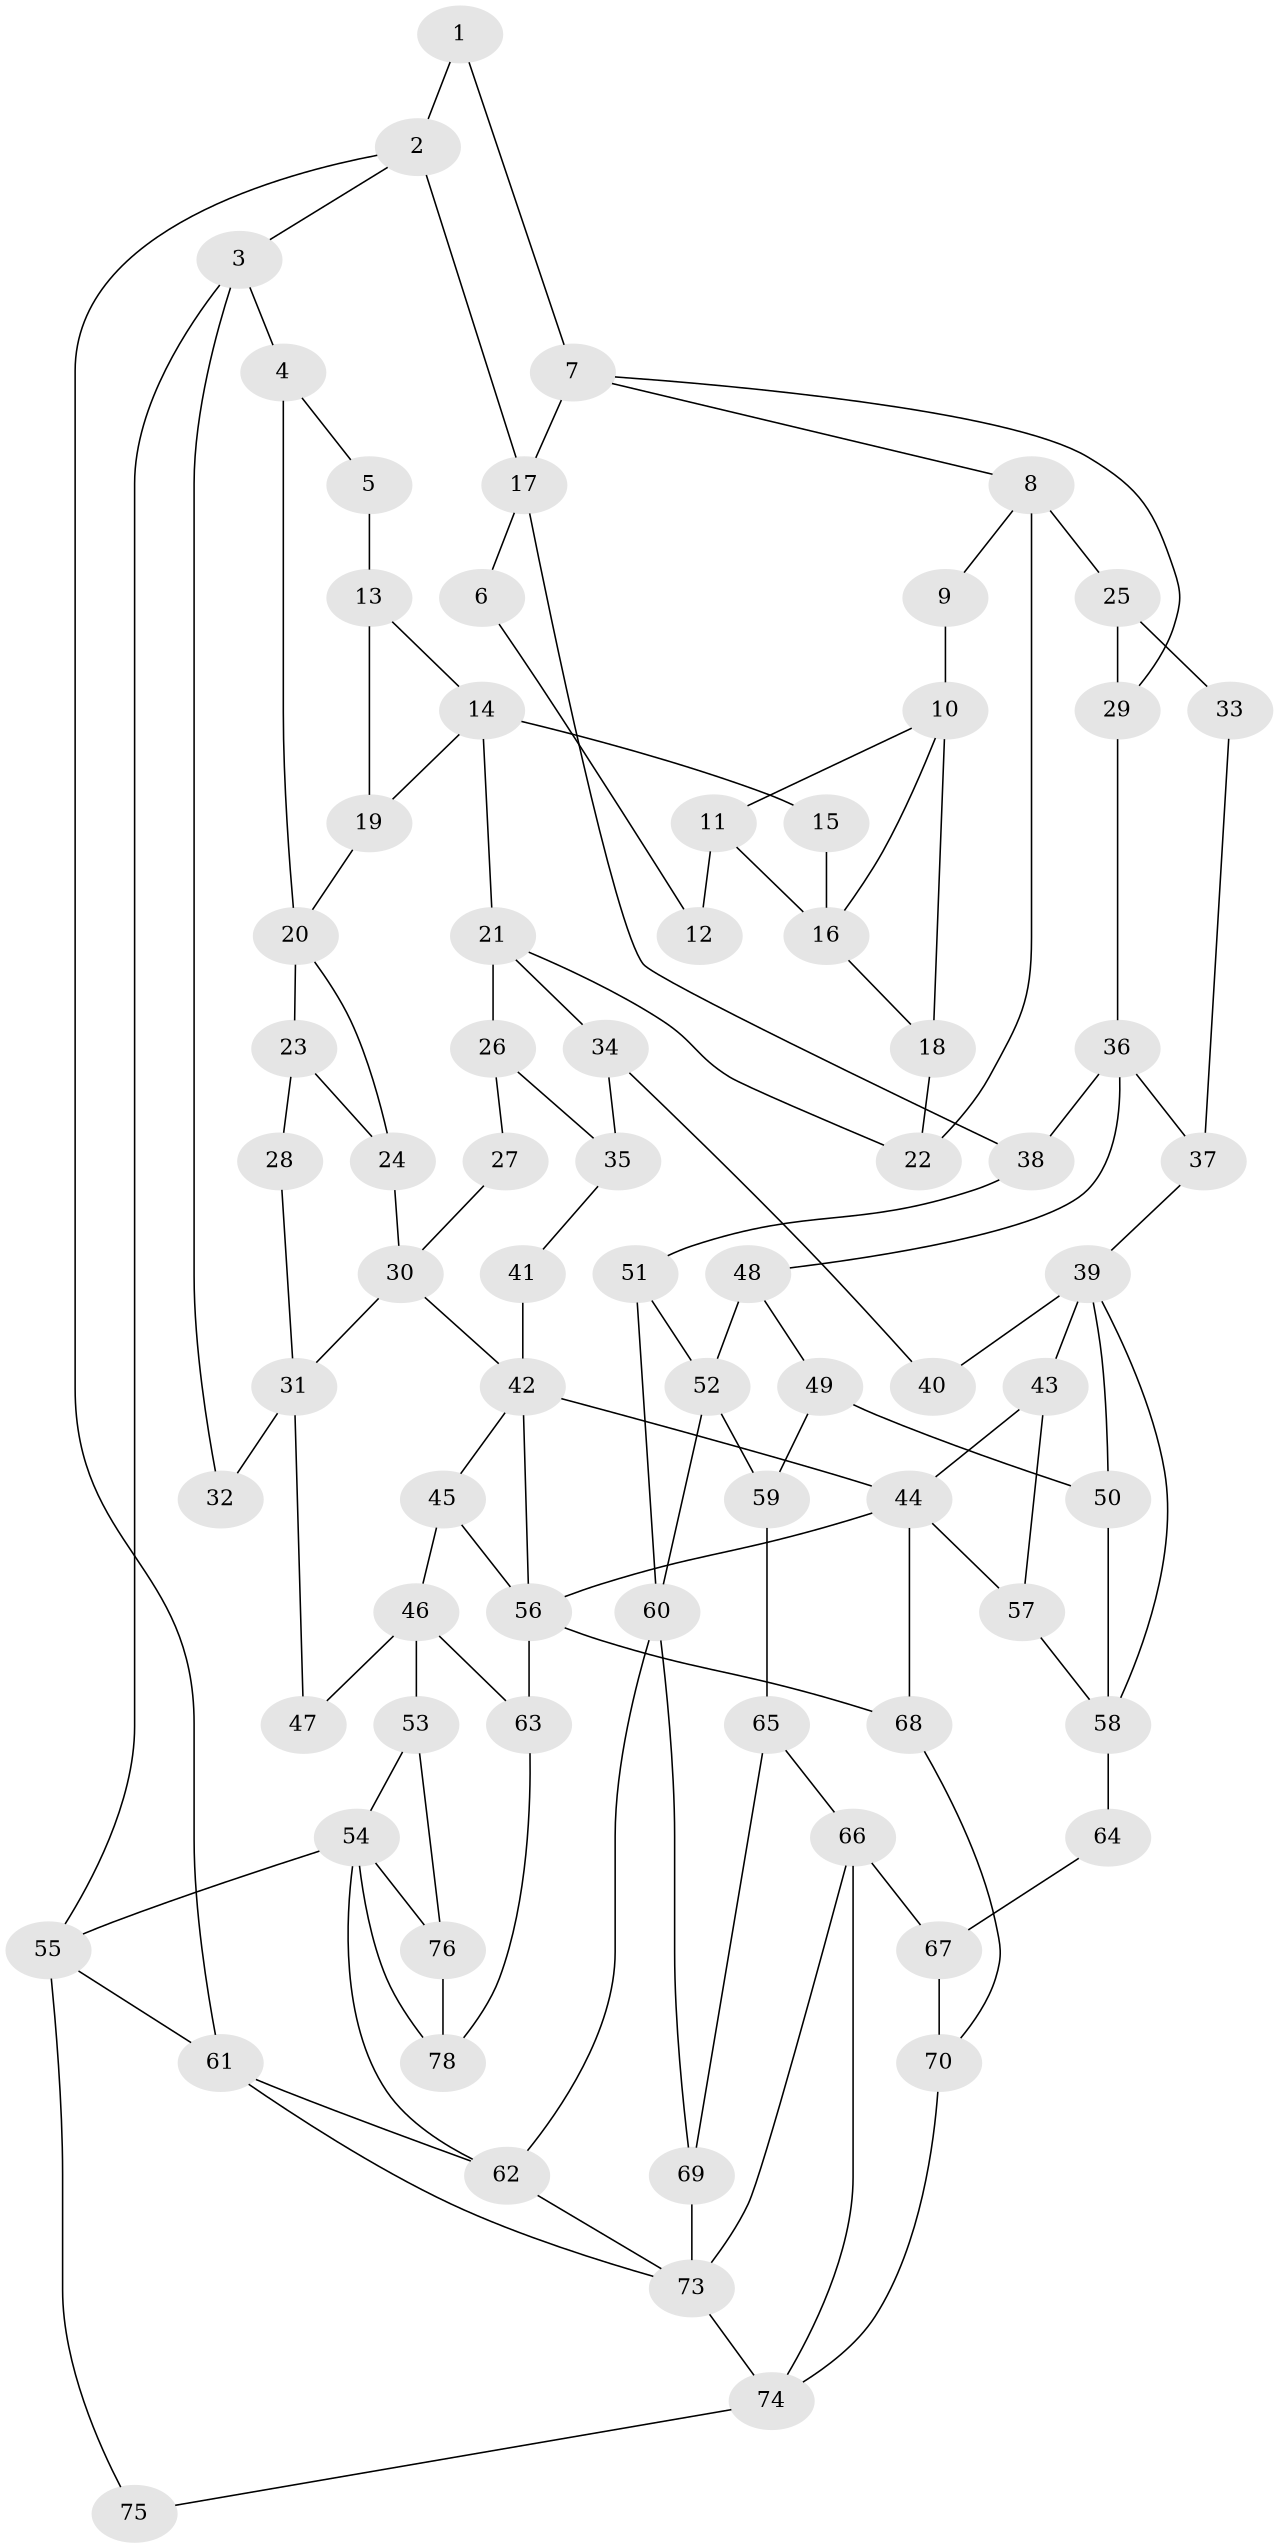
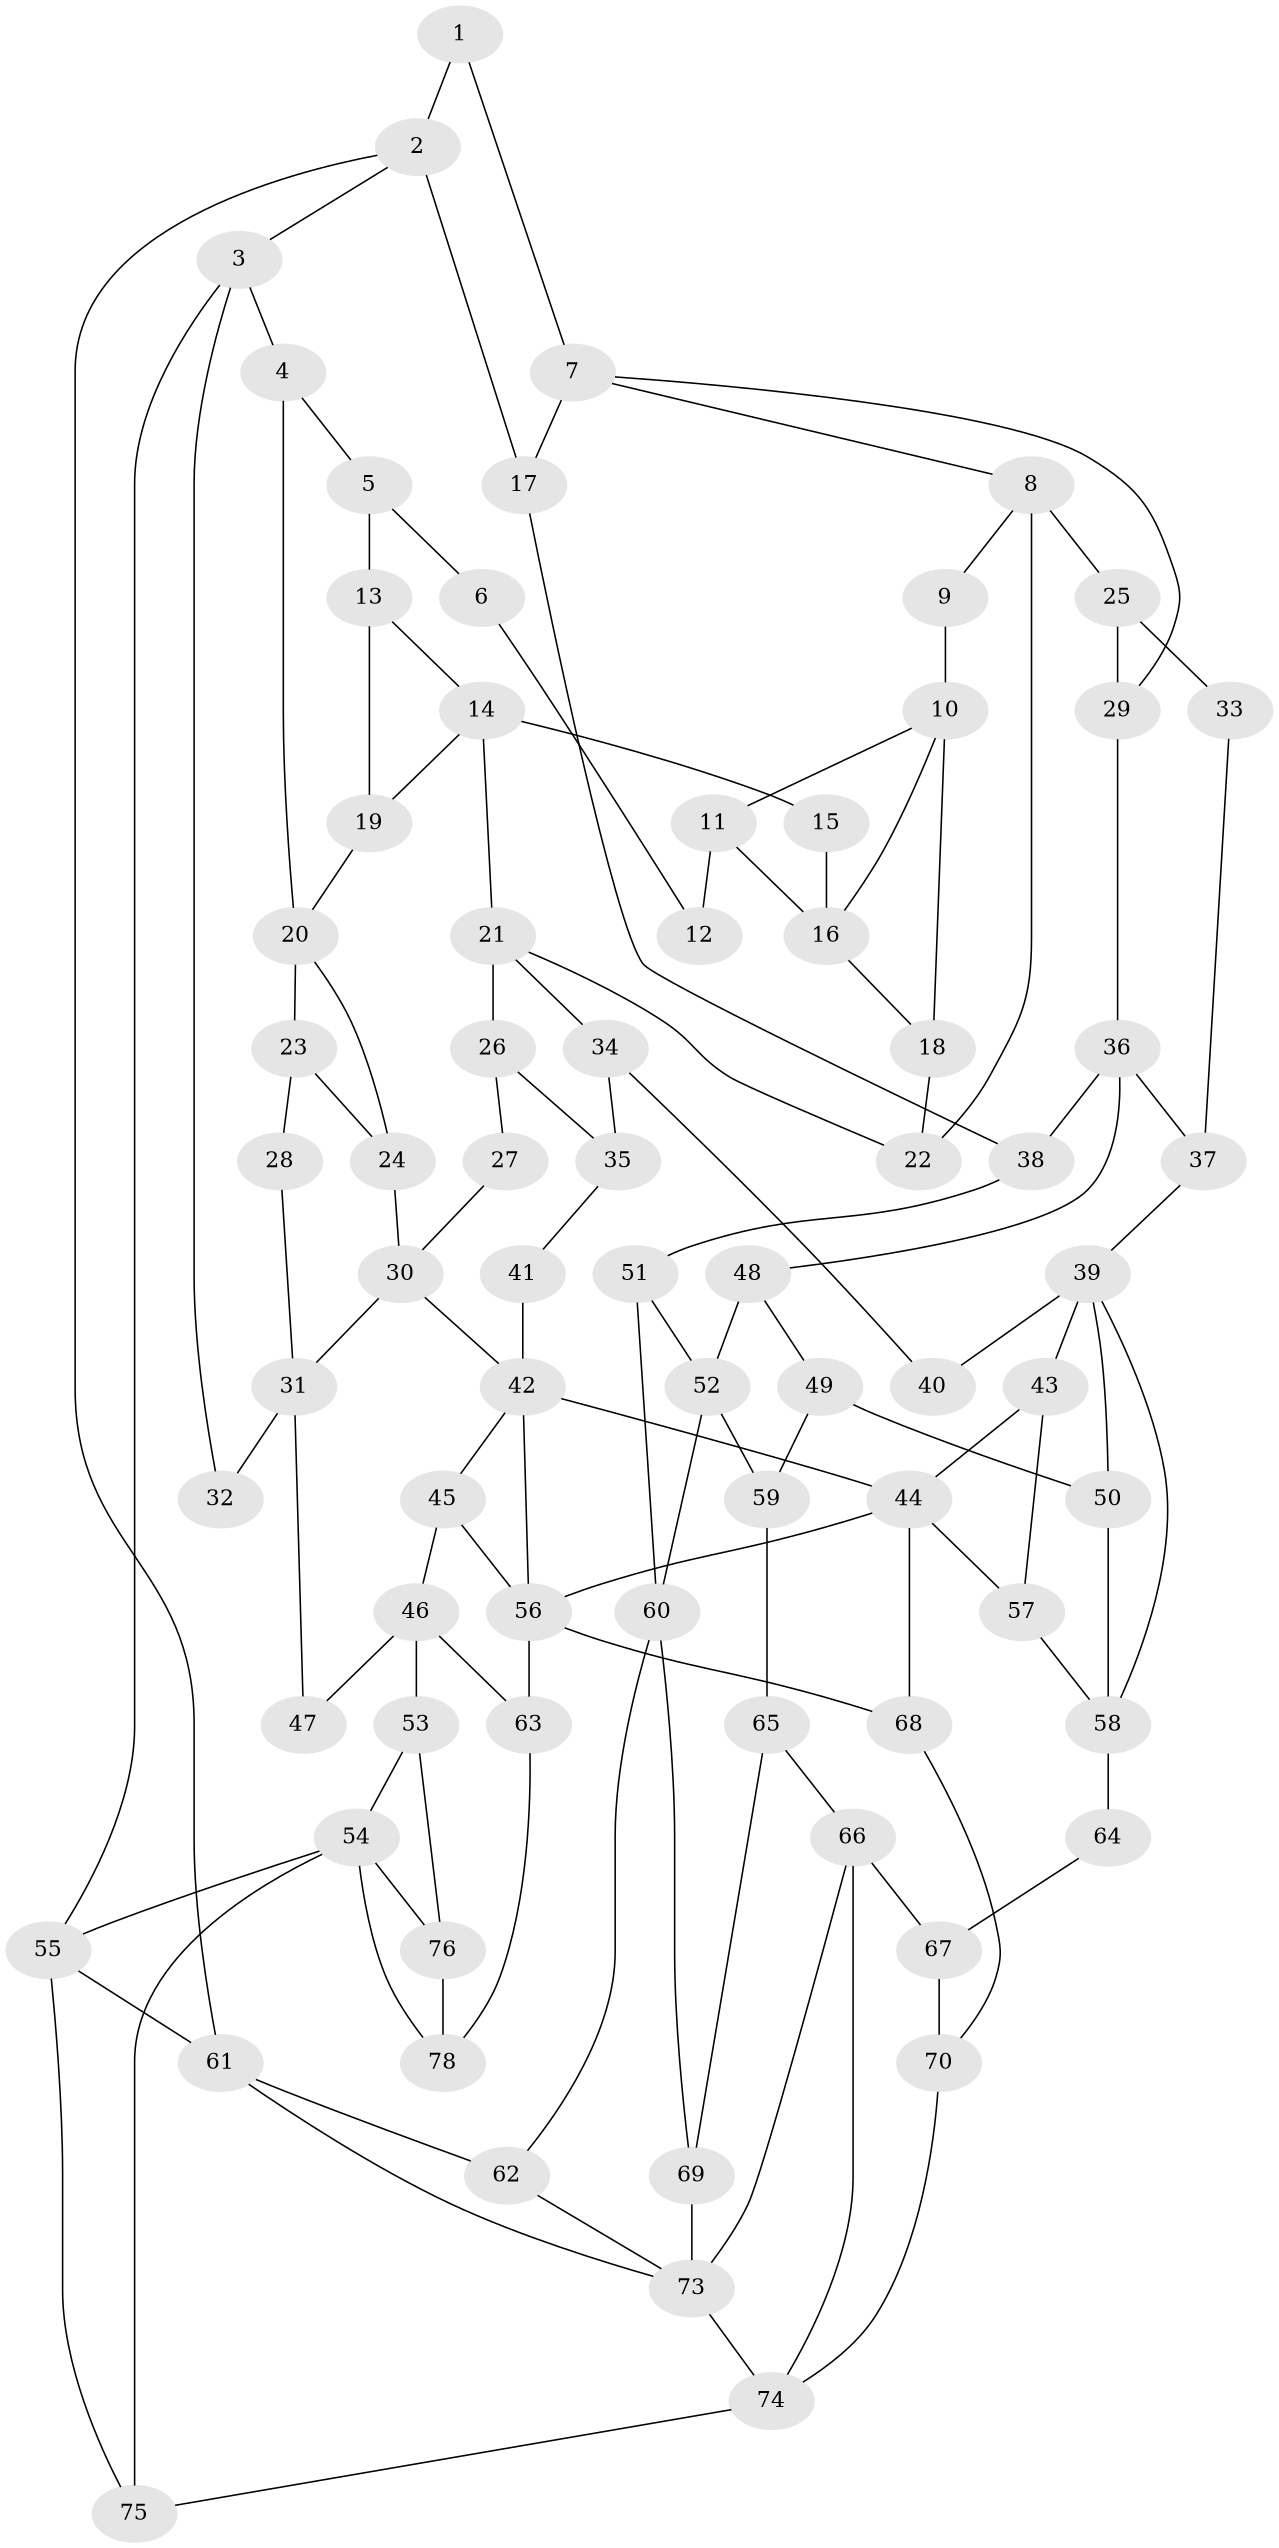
edge "17" -- "6": now "5" -- "6"
edge "54" -- "62": now "54" -- "75"
